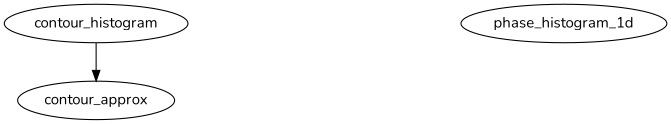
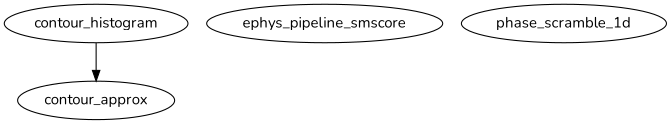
node "ephys_pipeline_smscore": added
node "phase_histogram_1d": label "phase_histogram_1d" -> "phase_scramble_1d"
